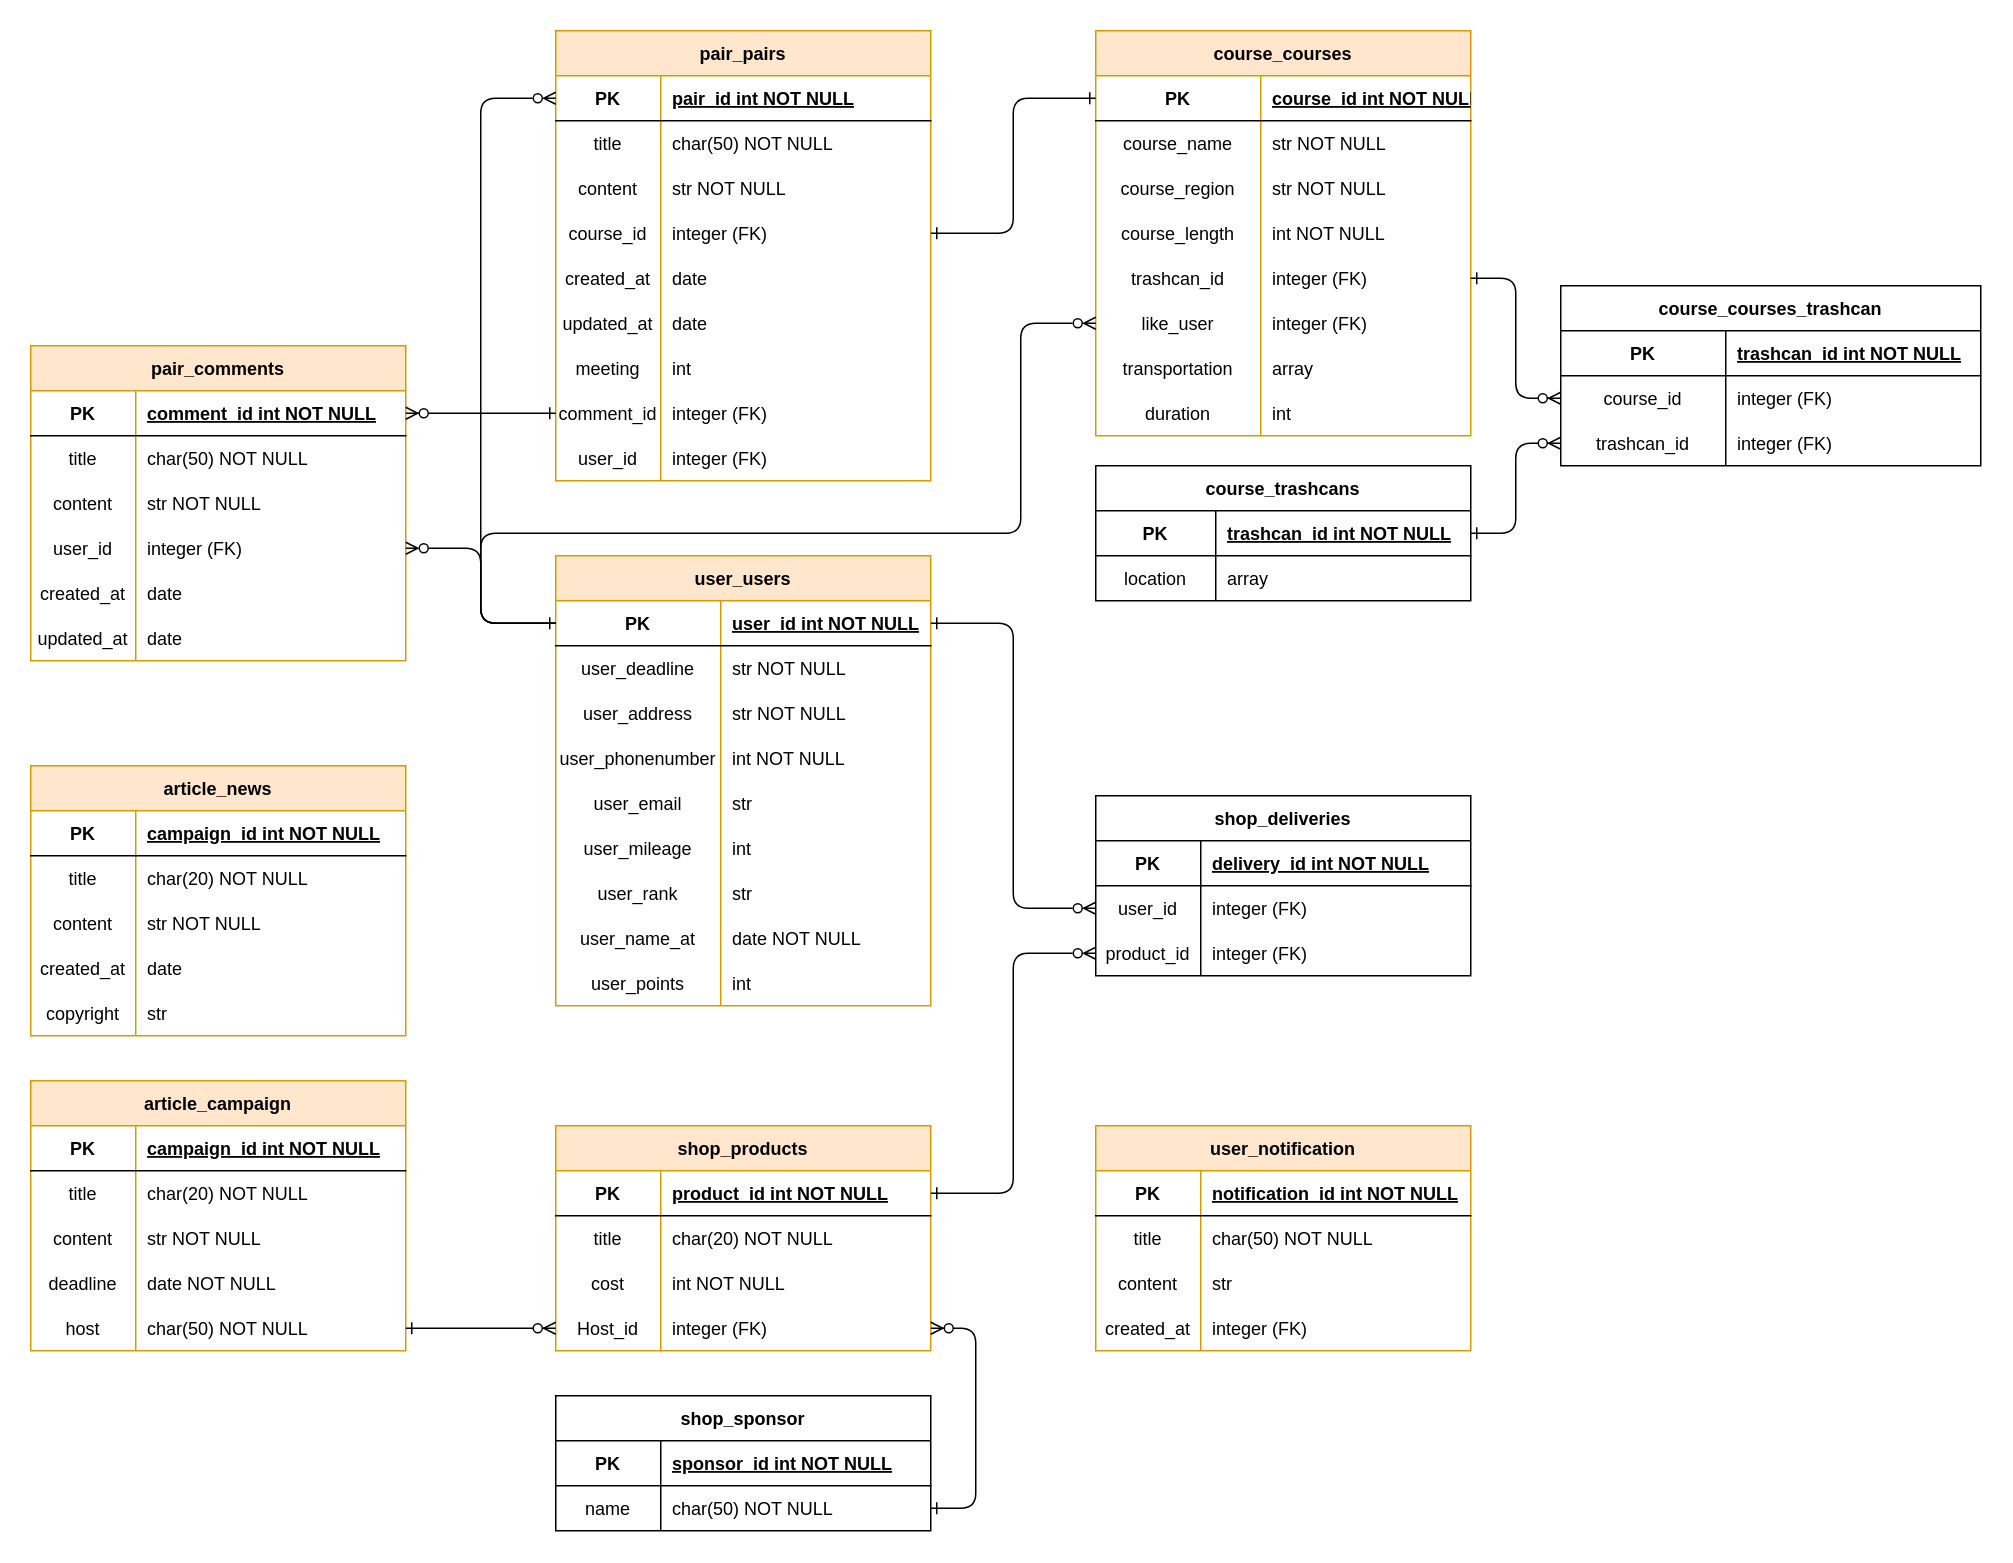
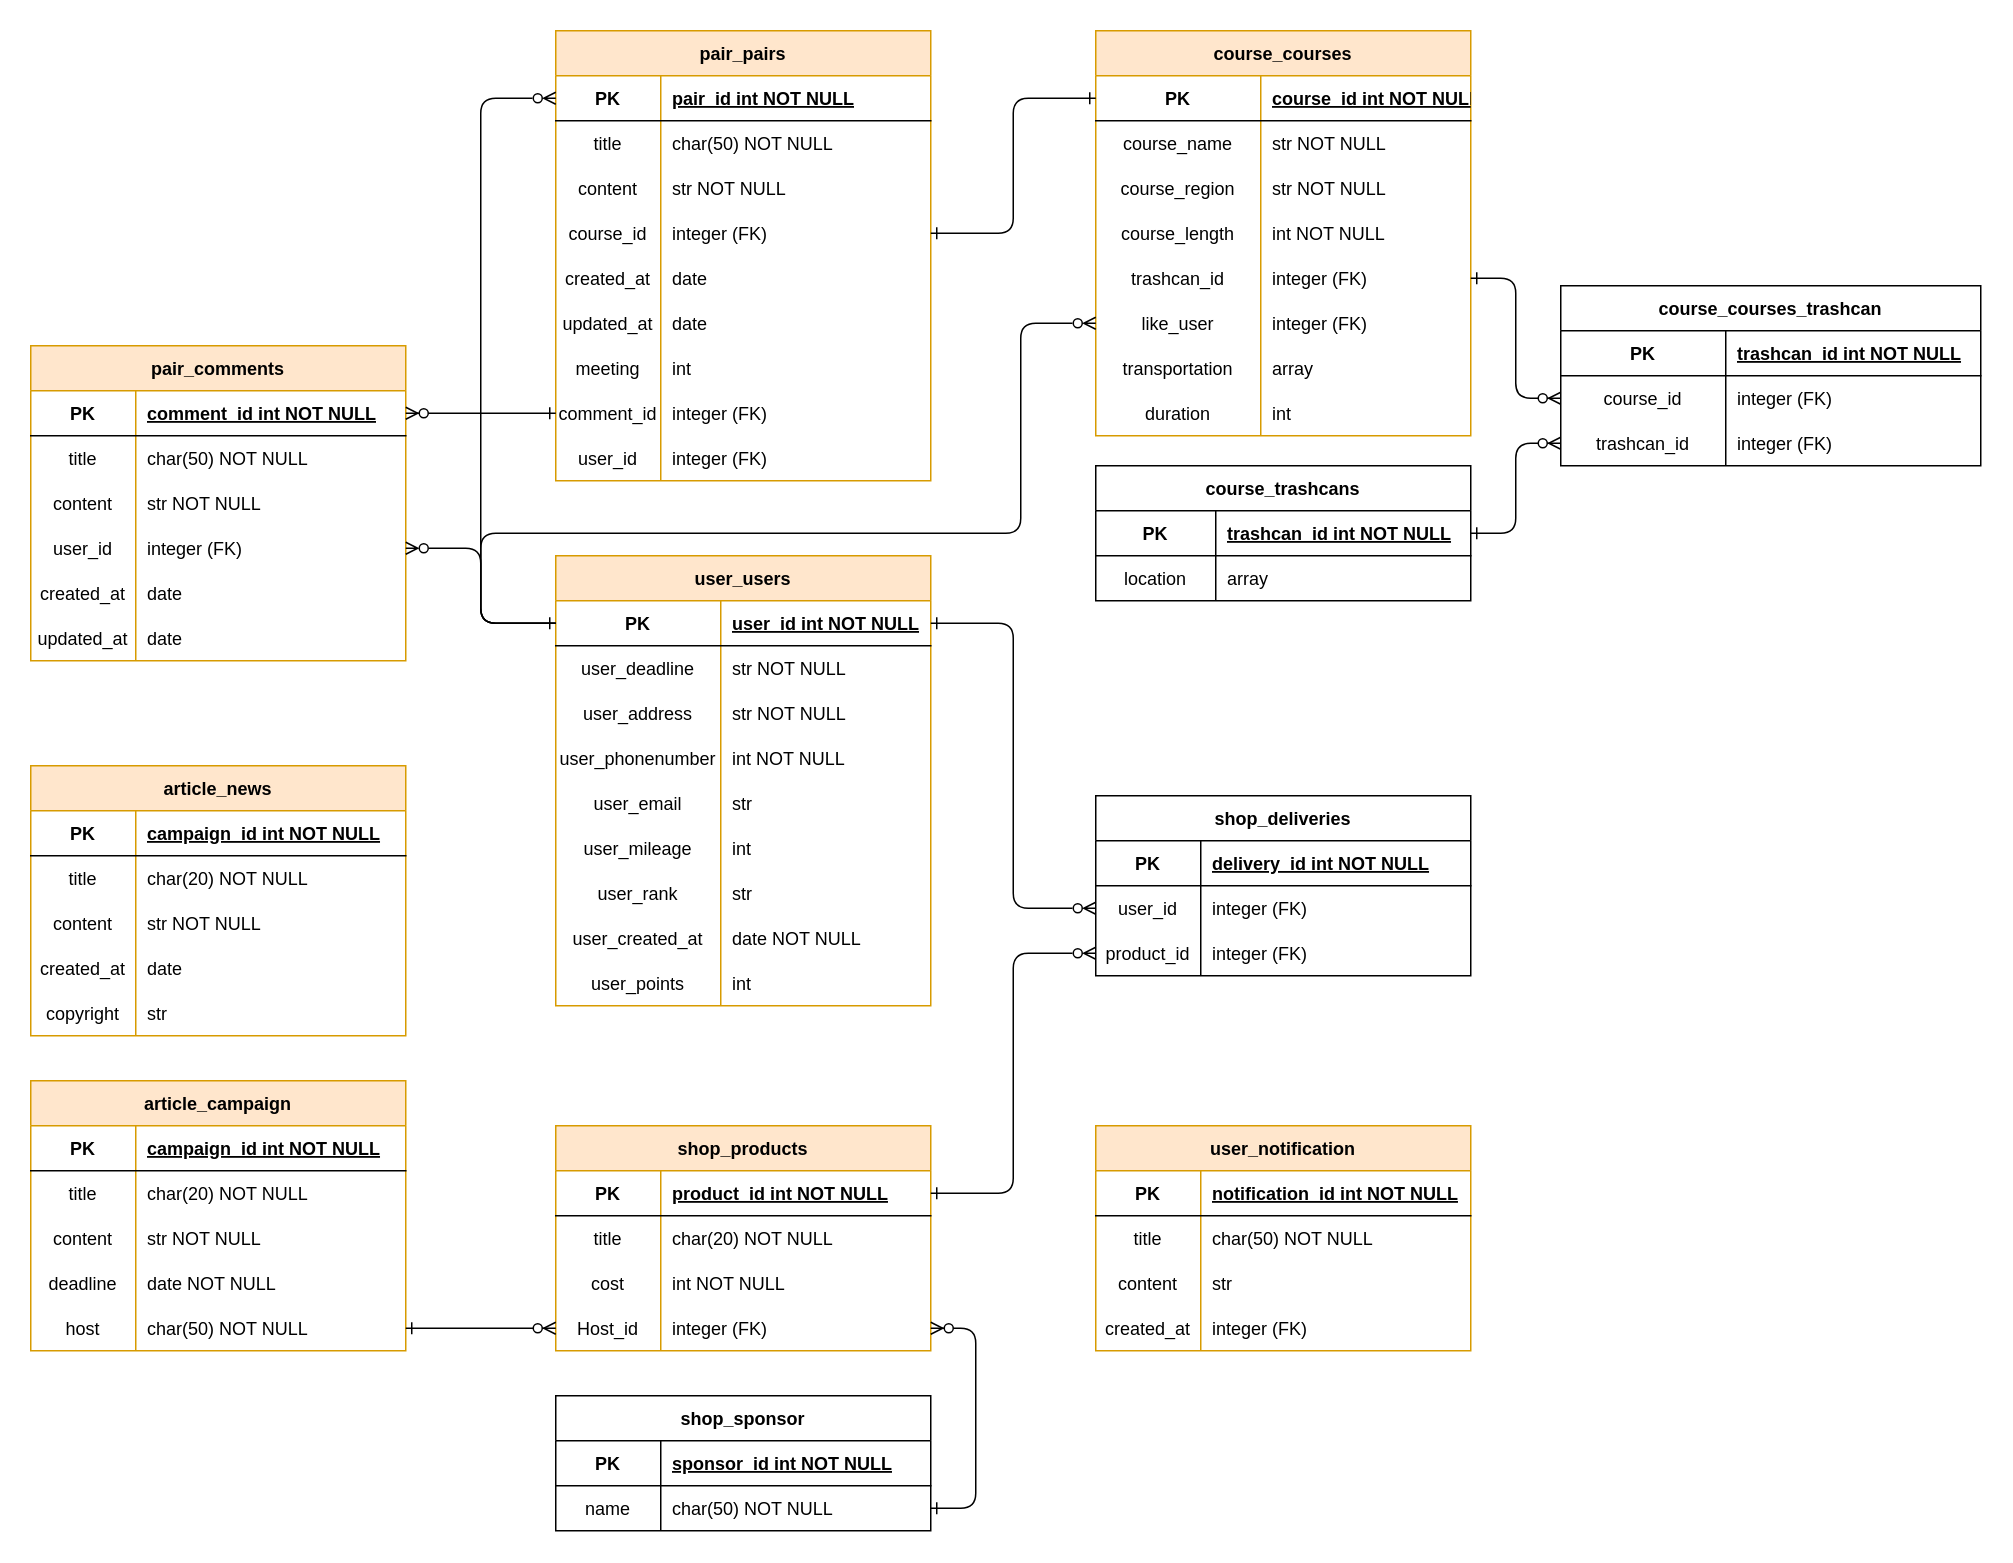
node "user_name_at": label "user_name_at" -> "user_created_at"
